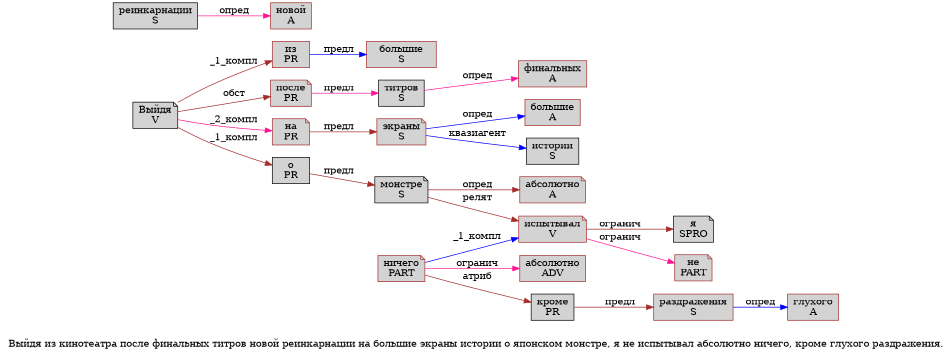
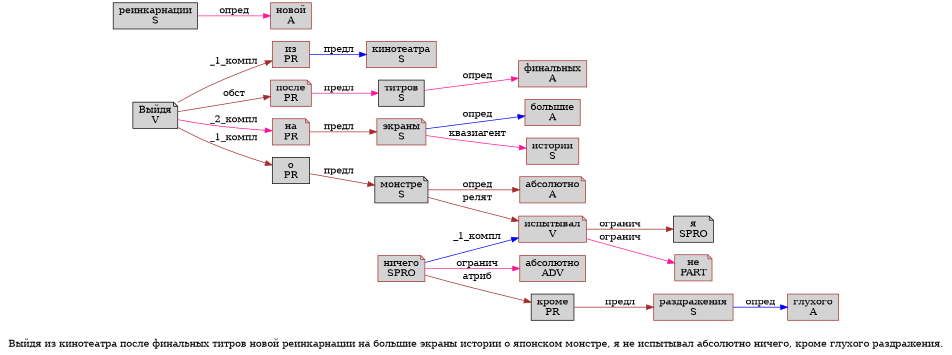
node "большие S": label "большие S" -> "кинотеатра S"
edge "экраны S" -> "истории S": color blue -> deeppink
node "истории S": color black -> brown
node "ничего PART": label "ничего PART" -> "ничего SPRO"
